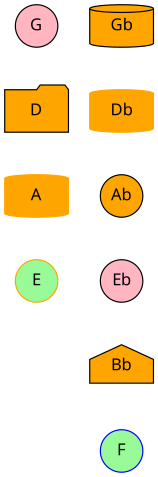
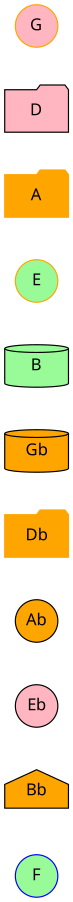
node "G": color black -> orange
node "D": fillcolor orange -> lightpink
node "Db": shape cylinder -> folder
node "A": shape cylinder -> folder
node "B": added
